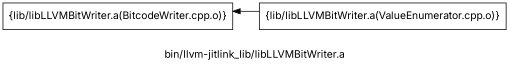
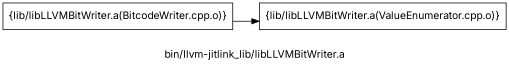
edge "{lib/libLLVMBitWriter.a(ValueEnumerator.cpp.o)}" -> "{lib/libLLVMBitWriter.a(BitcodeWriter.cpp.o)}": reversed
